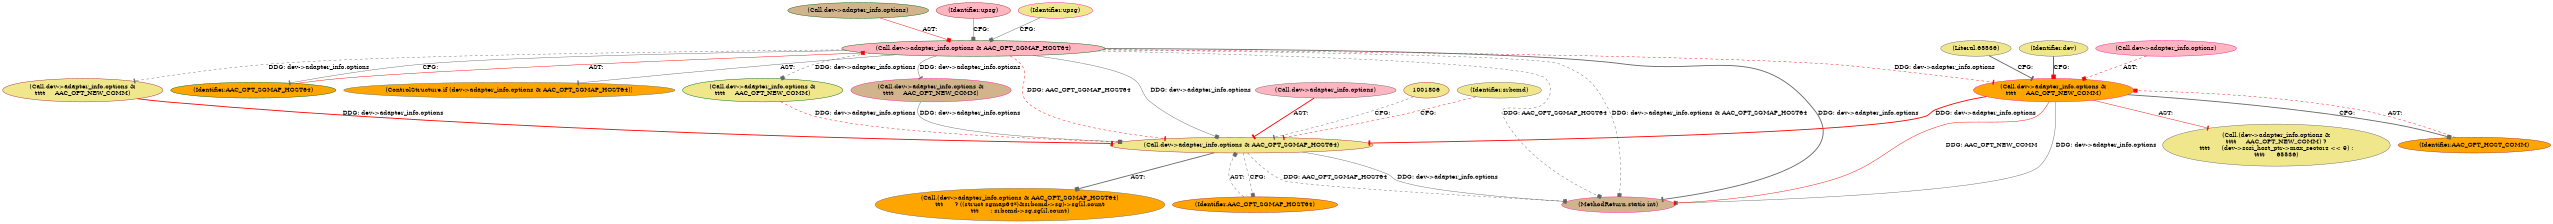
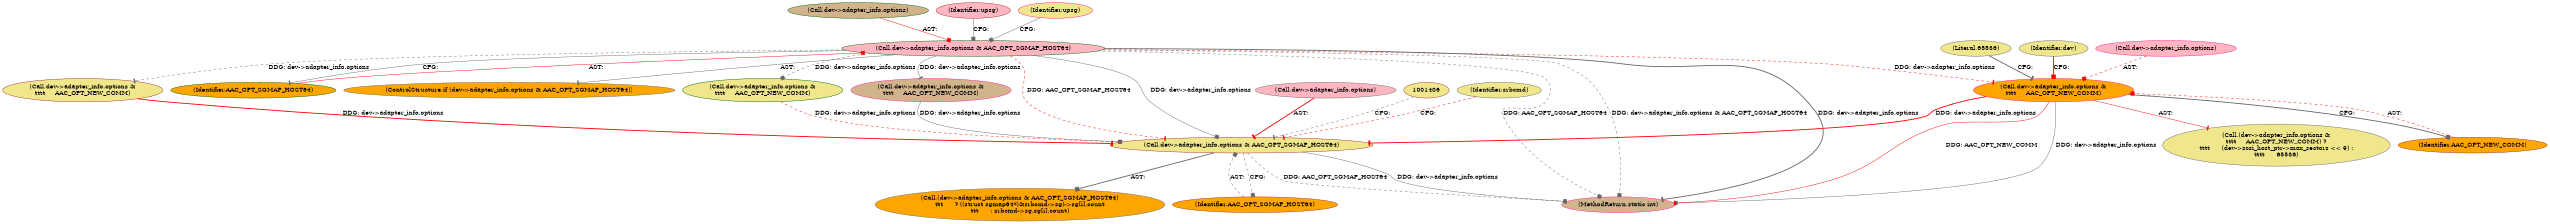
node "1001806": label "1001806" -> "1001406"
node "(Identifier,AAC_OPT_HOST_COMM)": label "(Identifier,AAC_OPT_HOST_COMM)" -> "(Identifier,AAC_OPT_NEW_COMM)"
